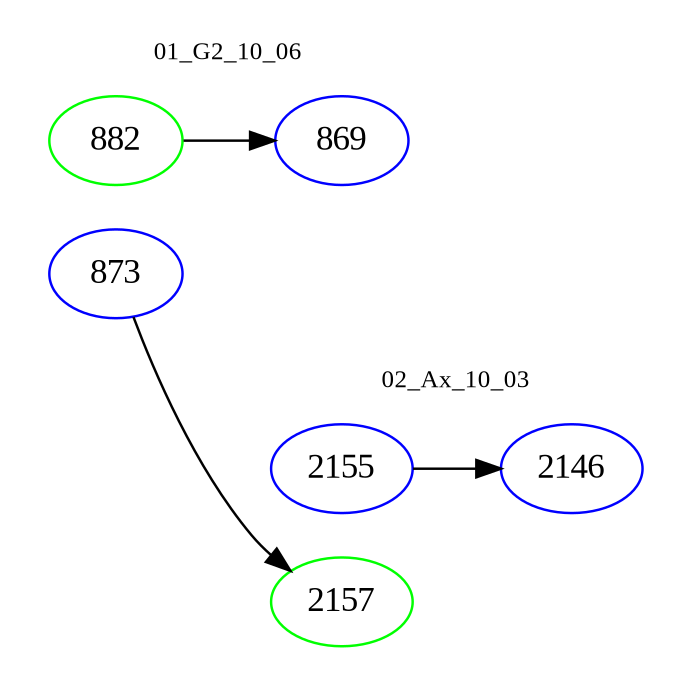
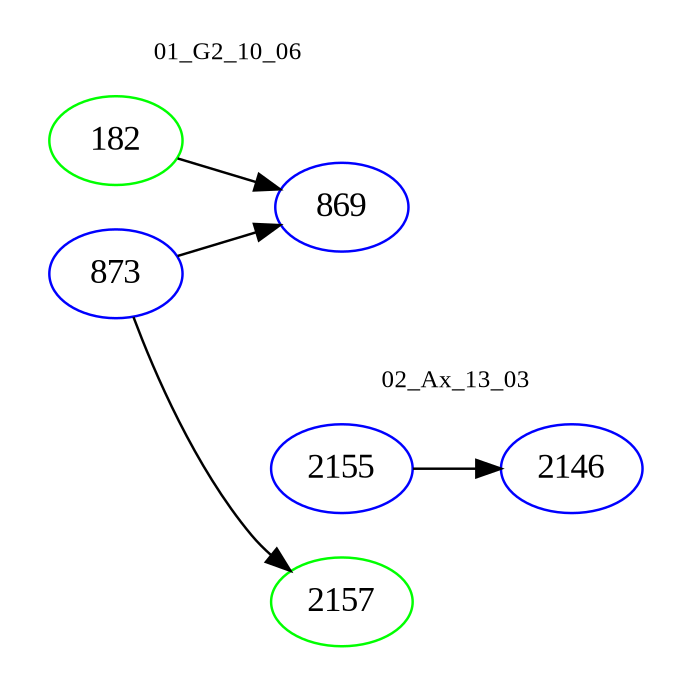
node "882": label "882" -> "182"
edge "873" -> "869": added
cluster "02_Ax_10_03": label "02_Ax_10_03" -> "02_Ax_13_03"
